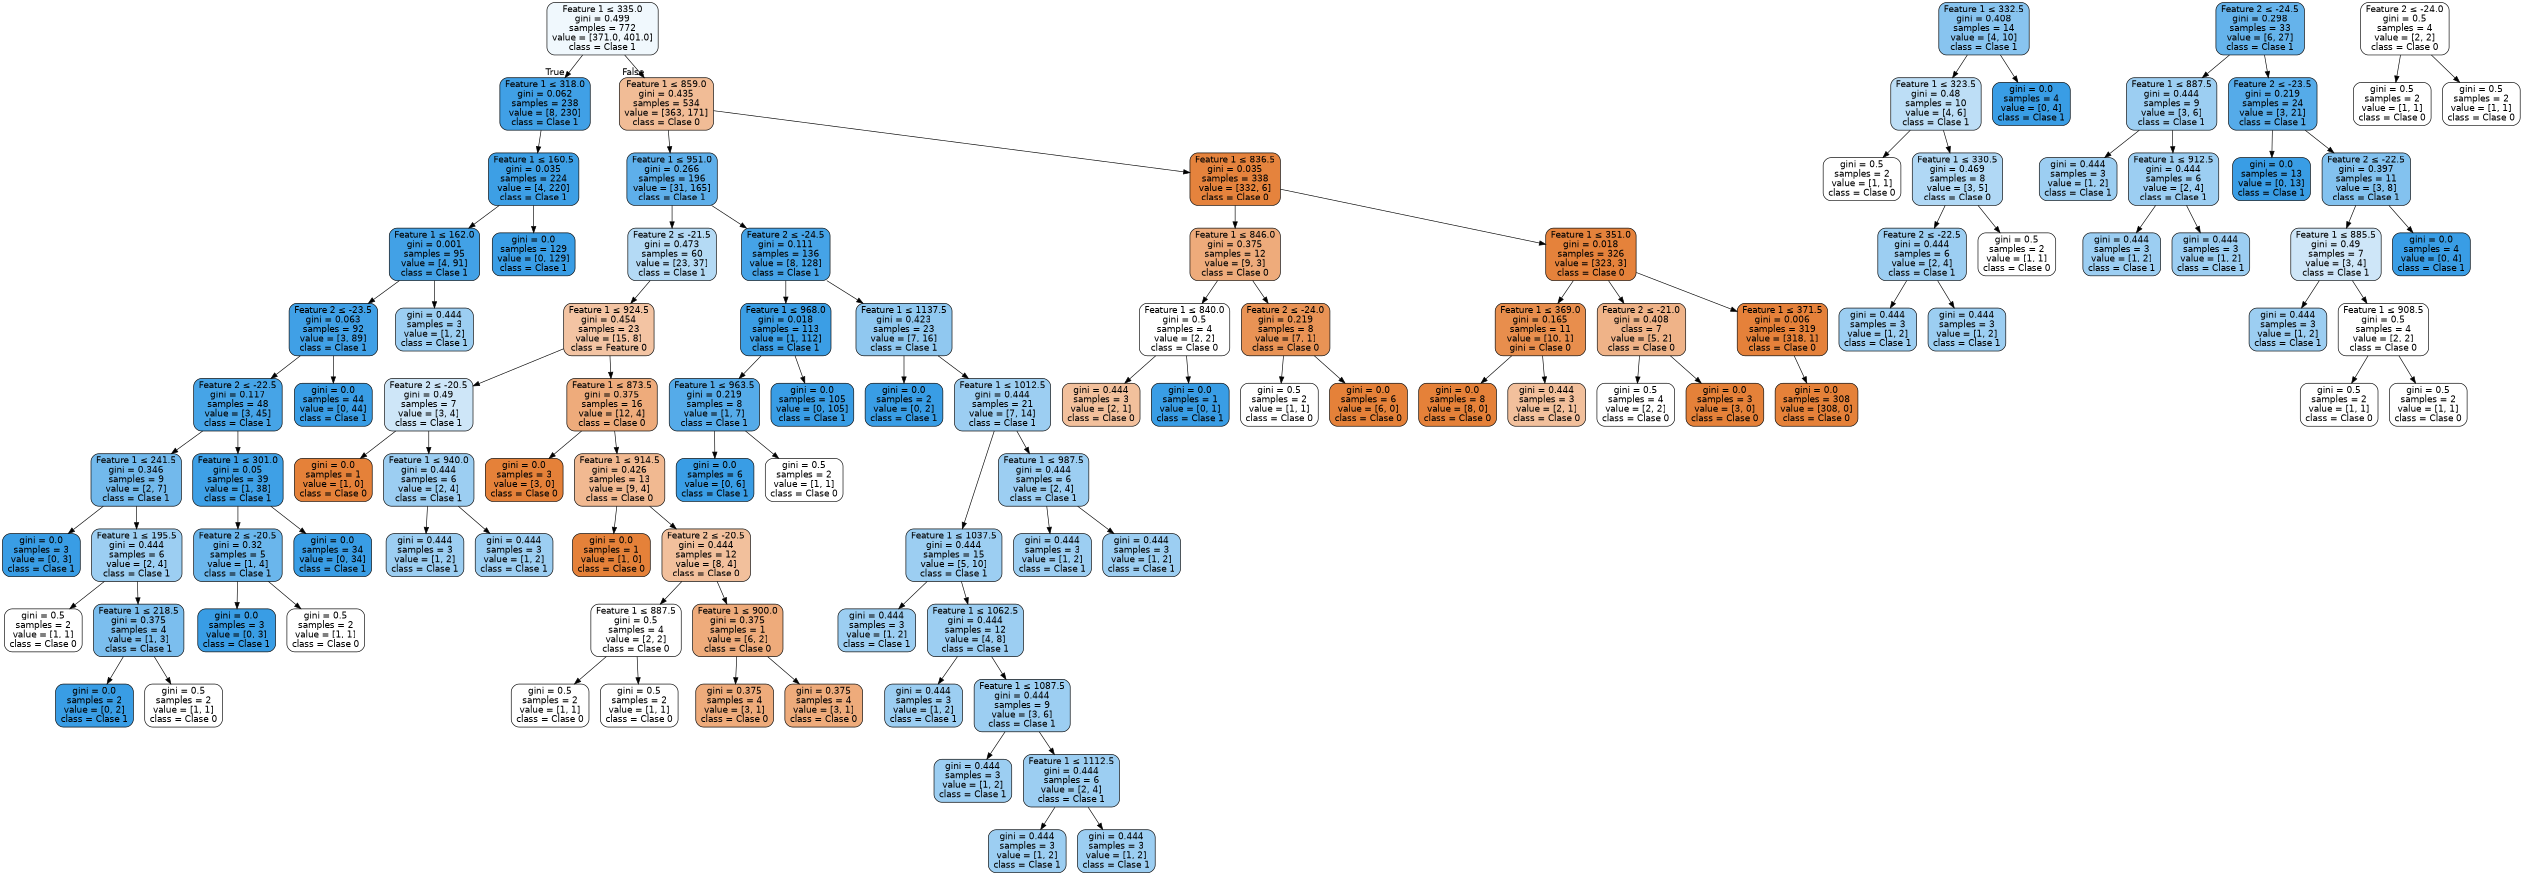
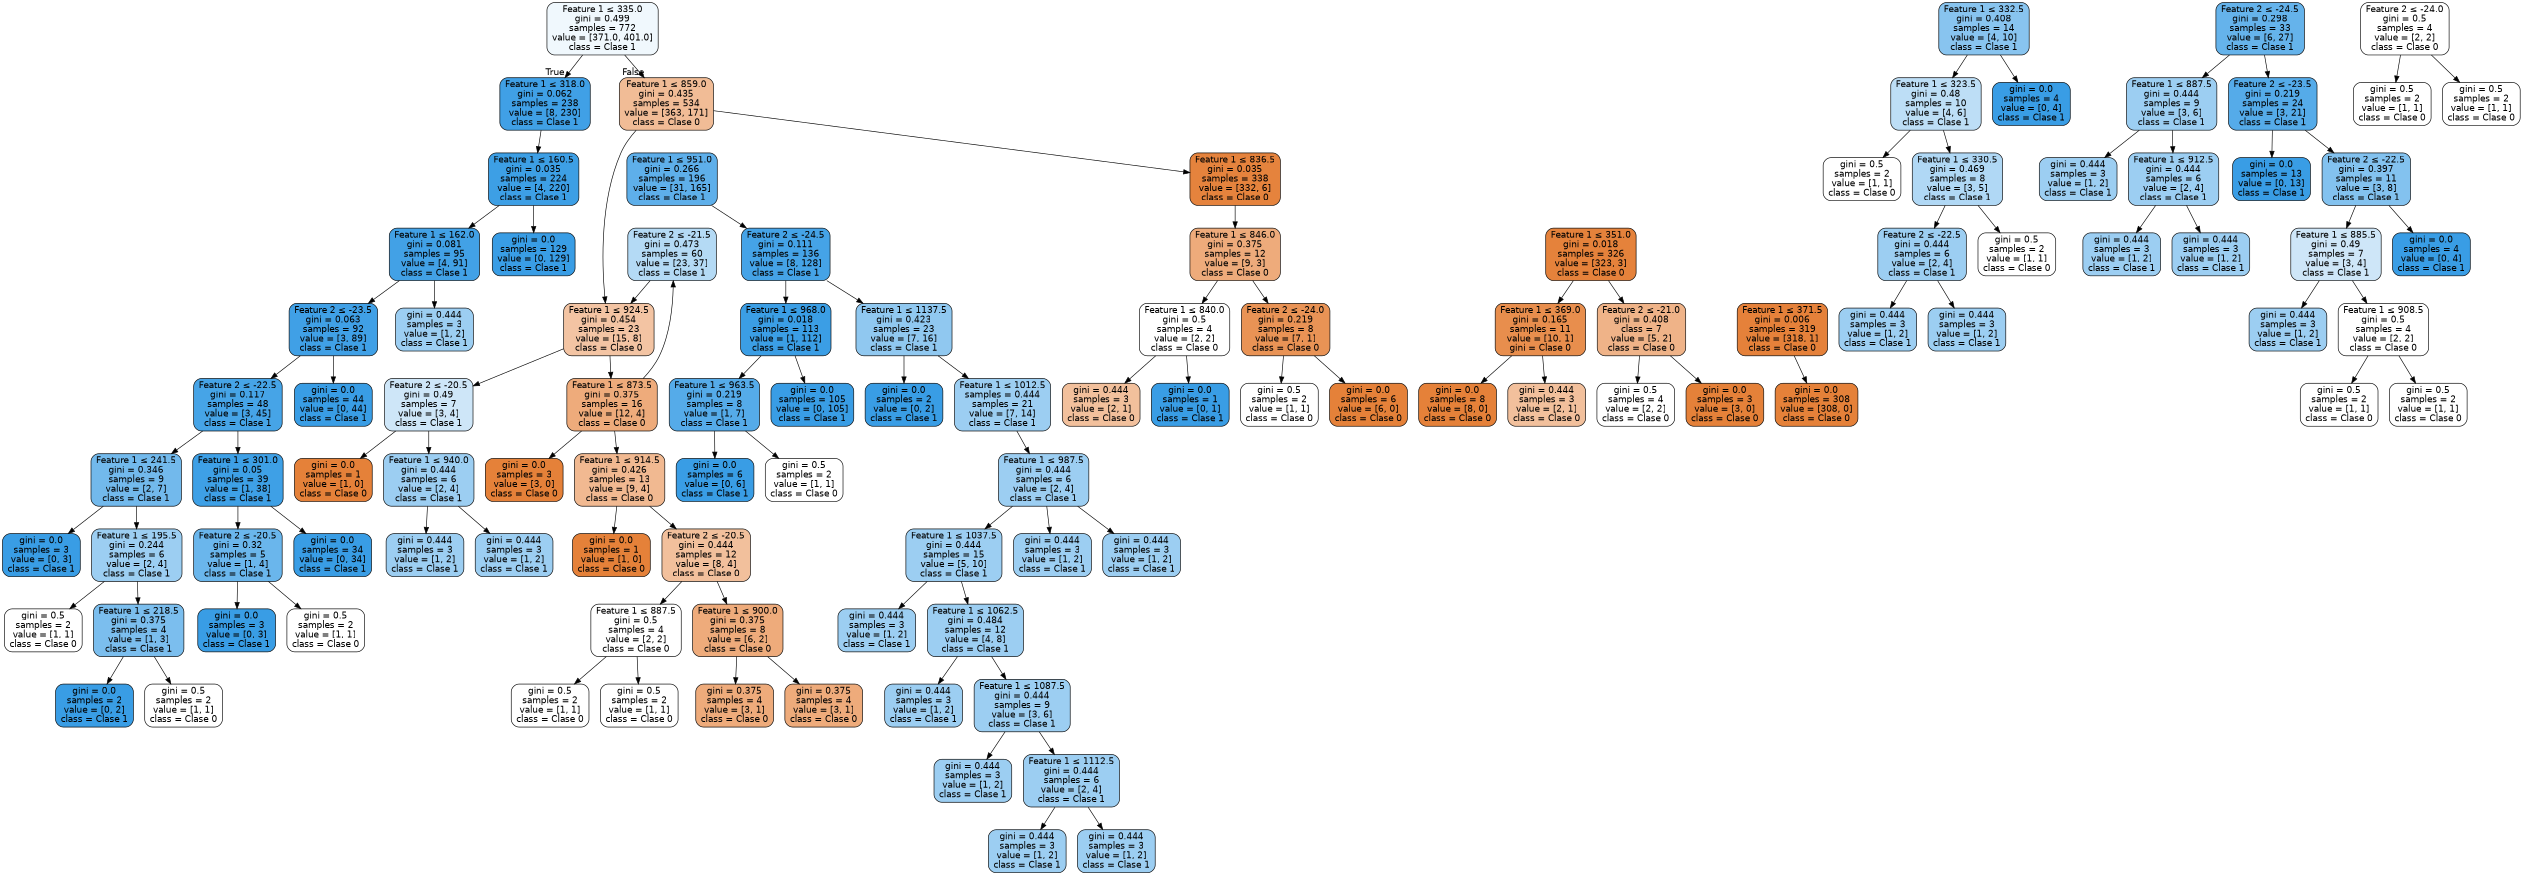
edge "Feature 1 ≤ 859.0" -> "Feature 1 ≤ 951.0": now "Feature 1 ≤ 859.0" -> "Feature 1 ≤ 924.5"
node "Feature 1 ≤ 330.5": text "class = Clase 0" -> "class = Clase 1"
edge "Feature 1 ≤ 951.0" -> "Feature 2 ≤ -21.5": now "Feature 1 ≤ 873.5" -> "Feature 2 ≤ -21.5"
edge "Feature 1 ≤ 836.5" -> "Feature 1 ≤ 351.0": removed
node "Feature 1 ≤ 162.0": text "gini = 0.001" -> "gini = 0.081"
edge "Feature 1 ≤ 351.0" -> "Feature 1 ≤ 371.5": removed
node "Feature 1 ≤ 924.5": text "class = Feature 0" -> "class = Clase 0"
node "Feature 1 ≤ 1012.5": text "gini = 0.444" -> "samples = 0.444"
edge "Feature 1 ≤ 1012.5" -> "Feature 1 ≤ 1037.5": now "Feature 1 ≤ 987.5" -> "Feature 1 ≤ 1037.5"
node "Feature 1 ≤ 195.5": text "gini = 0.444" -> "gini = 0.244"
node "Feature 1 ≤ 1062.5": text "gini = 0.444" -> "gini = 0.484"
node "Feature 1 ≤ 900.0": text "samples = 1" -> "samples = 8"
